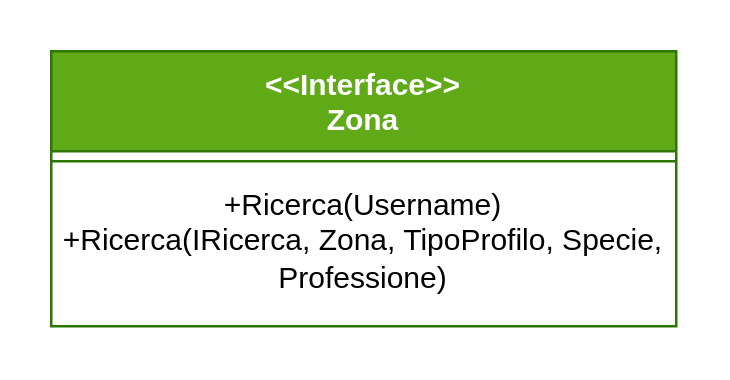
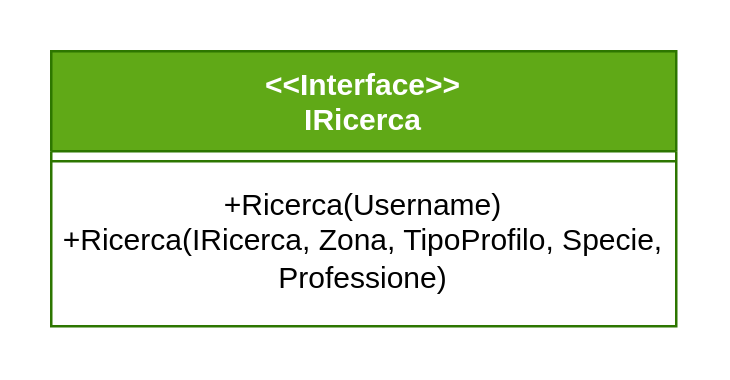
node "<<Interface>> Zona": label "<<Interface>> Zona" -> "<<Interface>> IRicerca"
